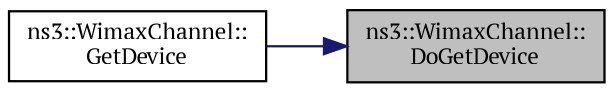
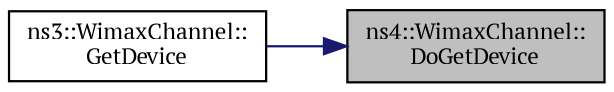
node "ns3::WimaxChannel:: DoGetDevice": label "ns3::WimaxChannel:: DoGetDevice" -> "ns4::WimaxChannel:: DoGetDevice"
